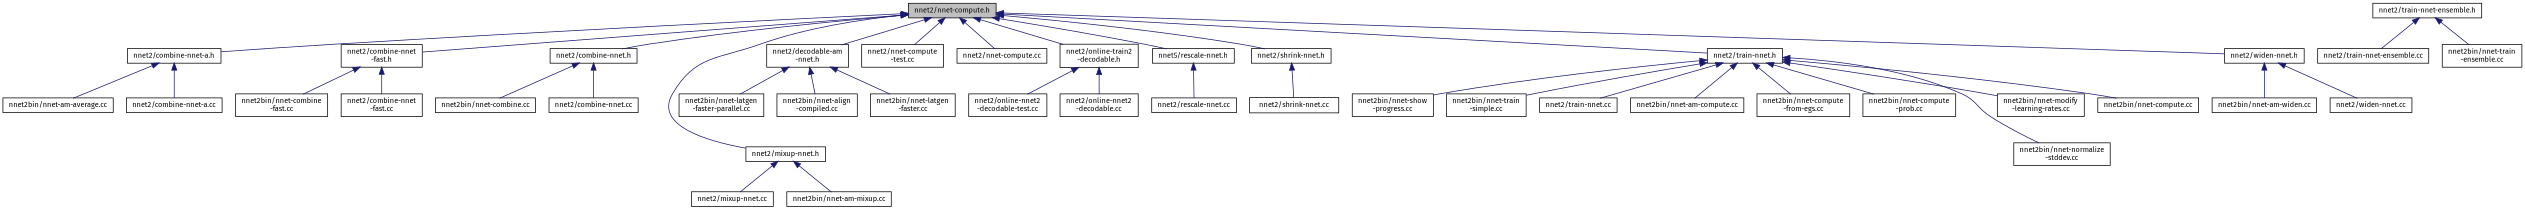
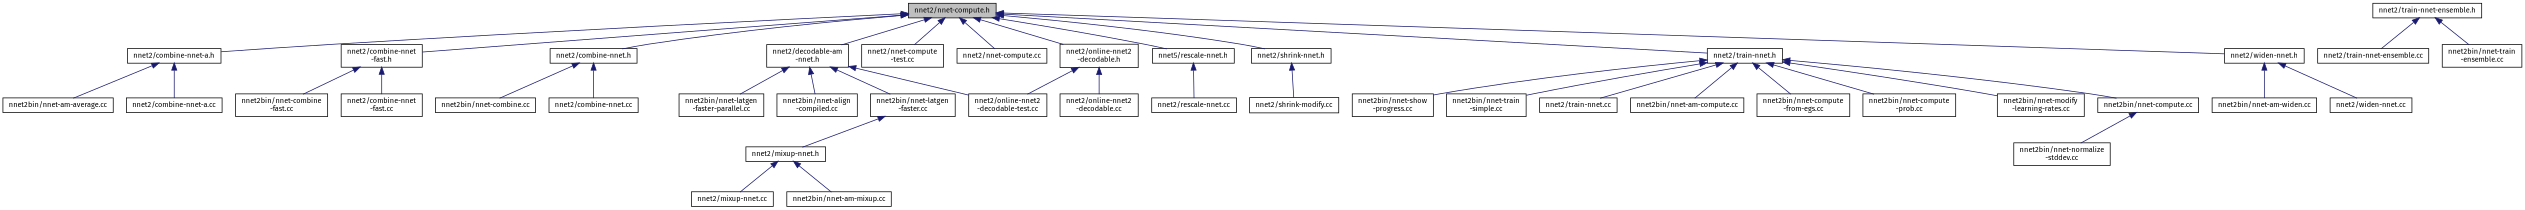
edge "nnet2/mixup-nnet.h" -> "nnet2/nnet-compute.h": now "nnet2/mixup-nnet.h" -> "nnet2bin/nnet-latgen -faster.cc"
node "nnet2/online-train2 -decodable.h": label "nnet2/online-train2 -decodable.h" -> "nnet2/online-nnet2 -decodable.h"
edge "nnet2bin/nnet-normalize -stddev.cc" -> "nnet2/train-nnet.h": now "nnet2bin/nnet-normalize -stddev.cc" -> "nnet2bin/nnet-compute.cc"
edge "nnet2/online-nnet2 -decodable-test.cc" -> "nnet2/decodable-am -nnet.h": added
node "nnet2/shrink-nnet.cc": label "nnet2/shrink-nnet.cc" -> "nnet2/shrink-modify.cc"
